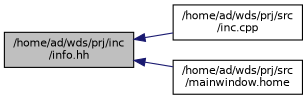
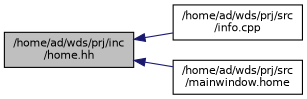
node "/home/ad/wds/prj/src /inc.cpp": label "/home/ad/wds/prj/src /inc.cpp" -> "/home/ad/wds/prj/src /info.cpp"
node "/home/ad/wds/prj/inc /info.hh": label "/home/ad/wds/prj/inc /info.hh" -> "/home/ad/wds/prj/inc /home.hh"
